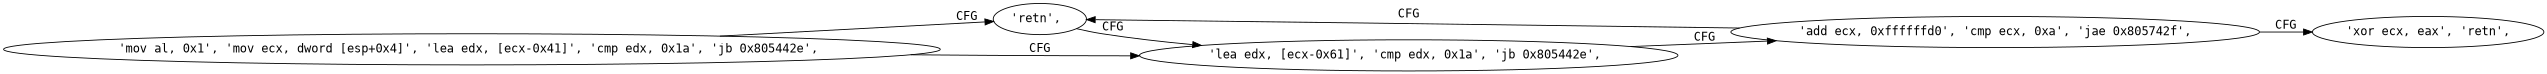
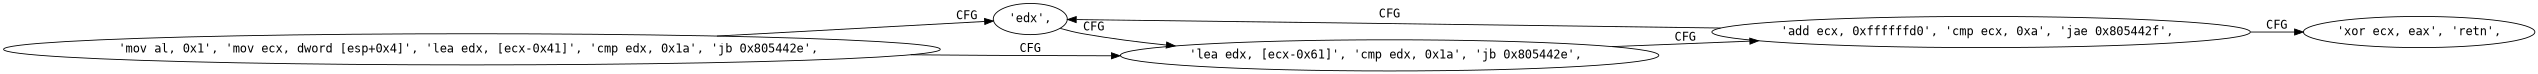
node "'retn',": label "'retn'," -> "'edx',"
node "'add ecx, 0xffffffd0', 'cmp ecx, 0xa', 'jae 0x805742f',": label "'add ecx, 0xffffffd0', 'cmp ecx, 0xa', 'jae 0x805742f'," -> "'add ecx, 0xffffffd0', 'cmp ecx, 0xa', 'jae 0x805442f',"
